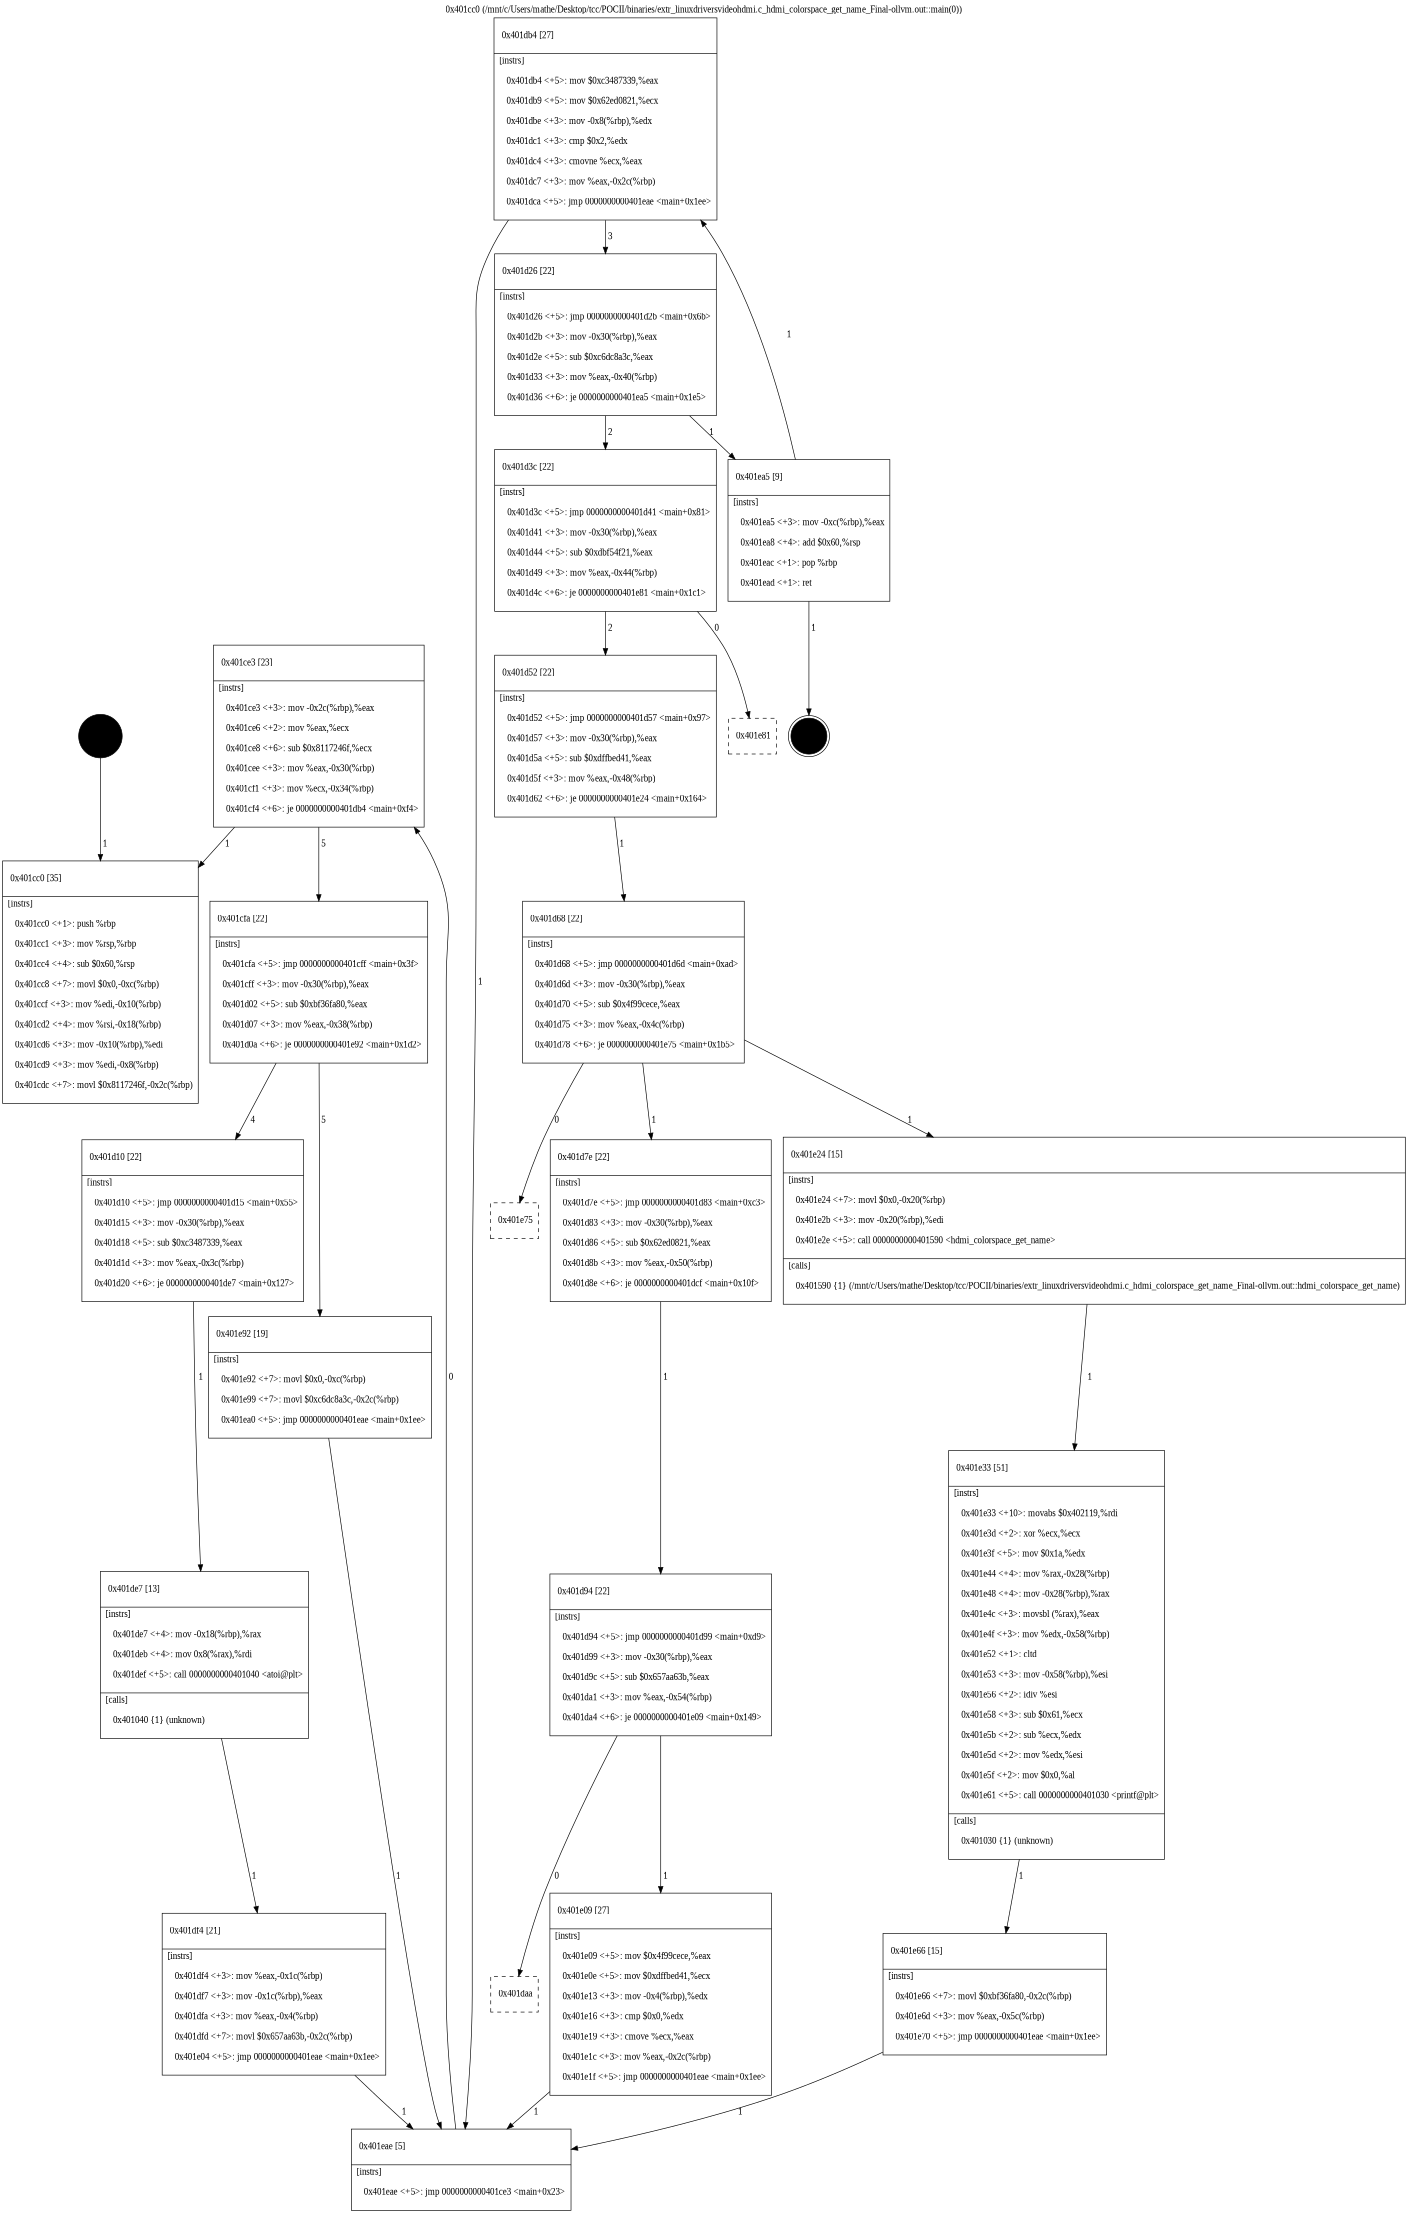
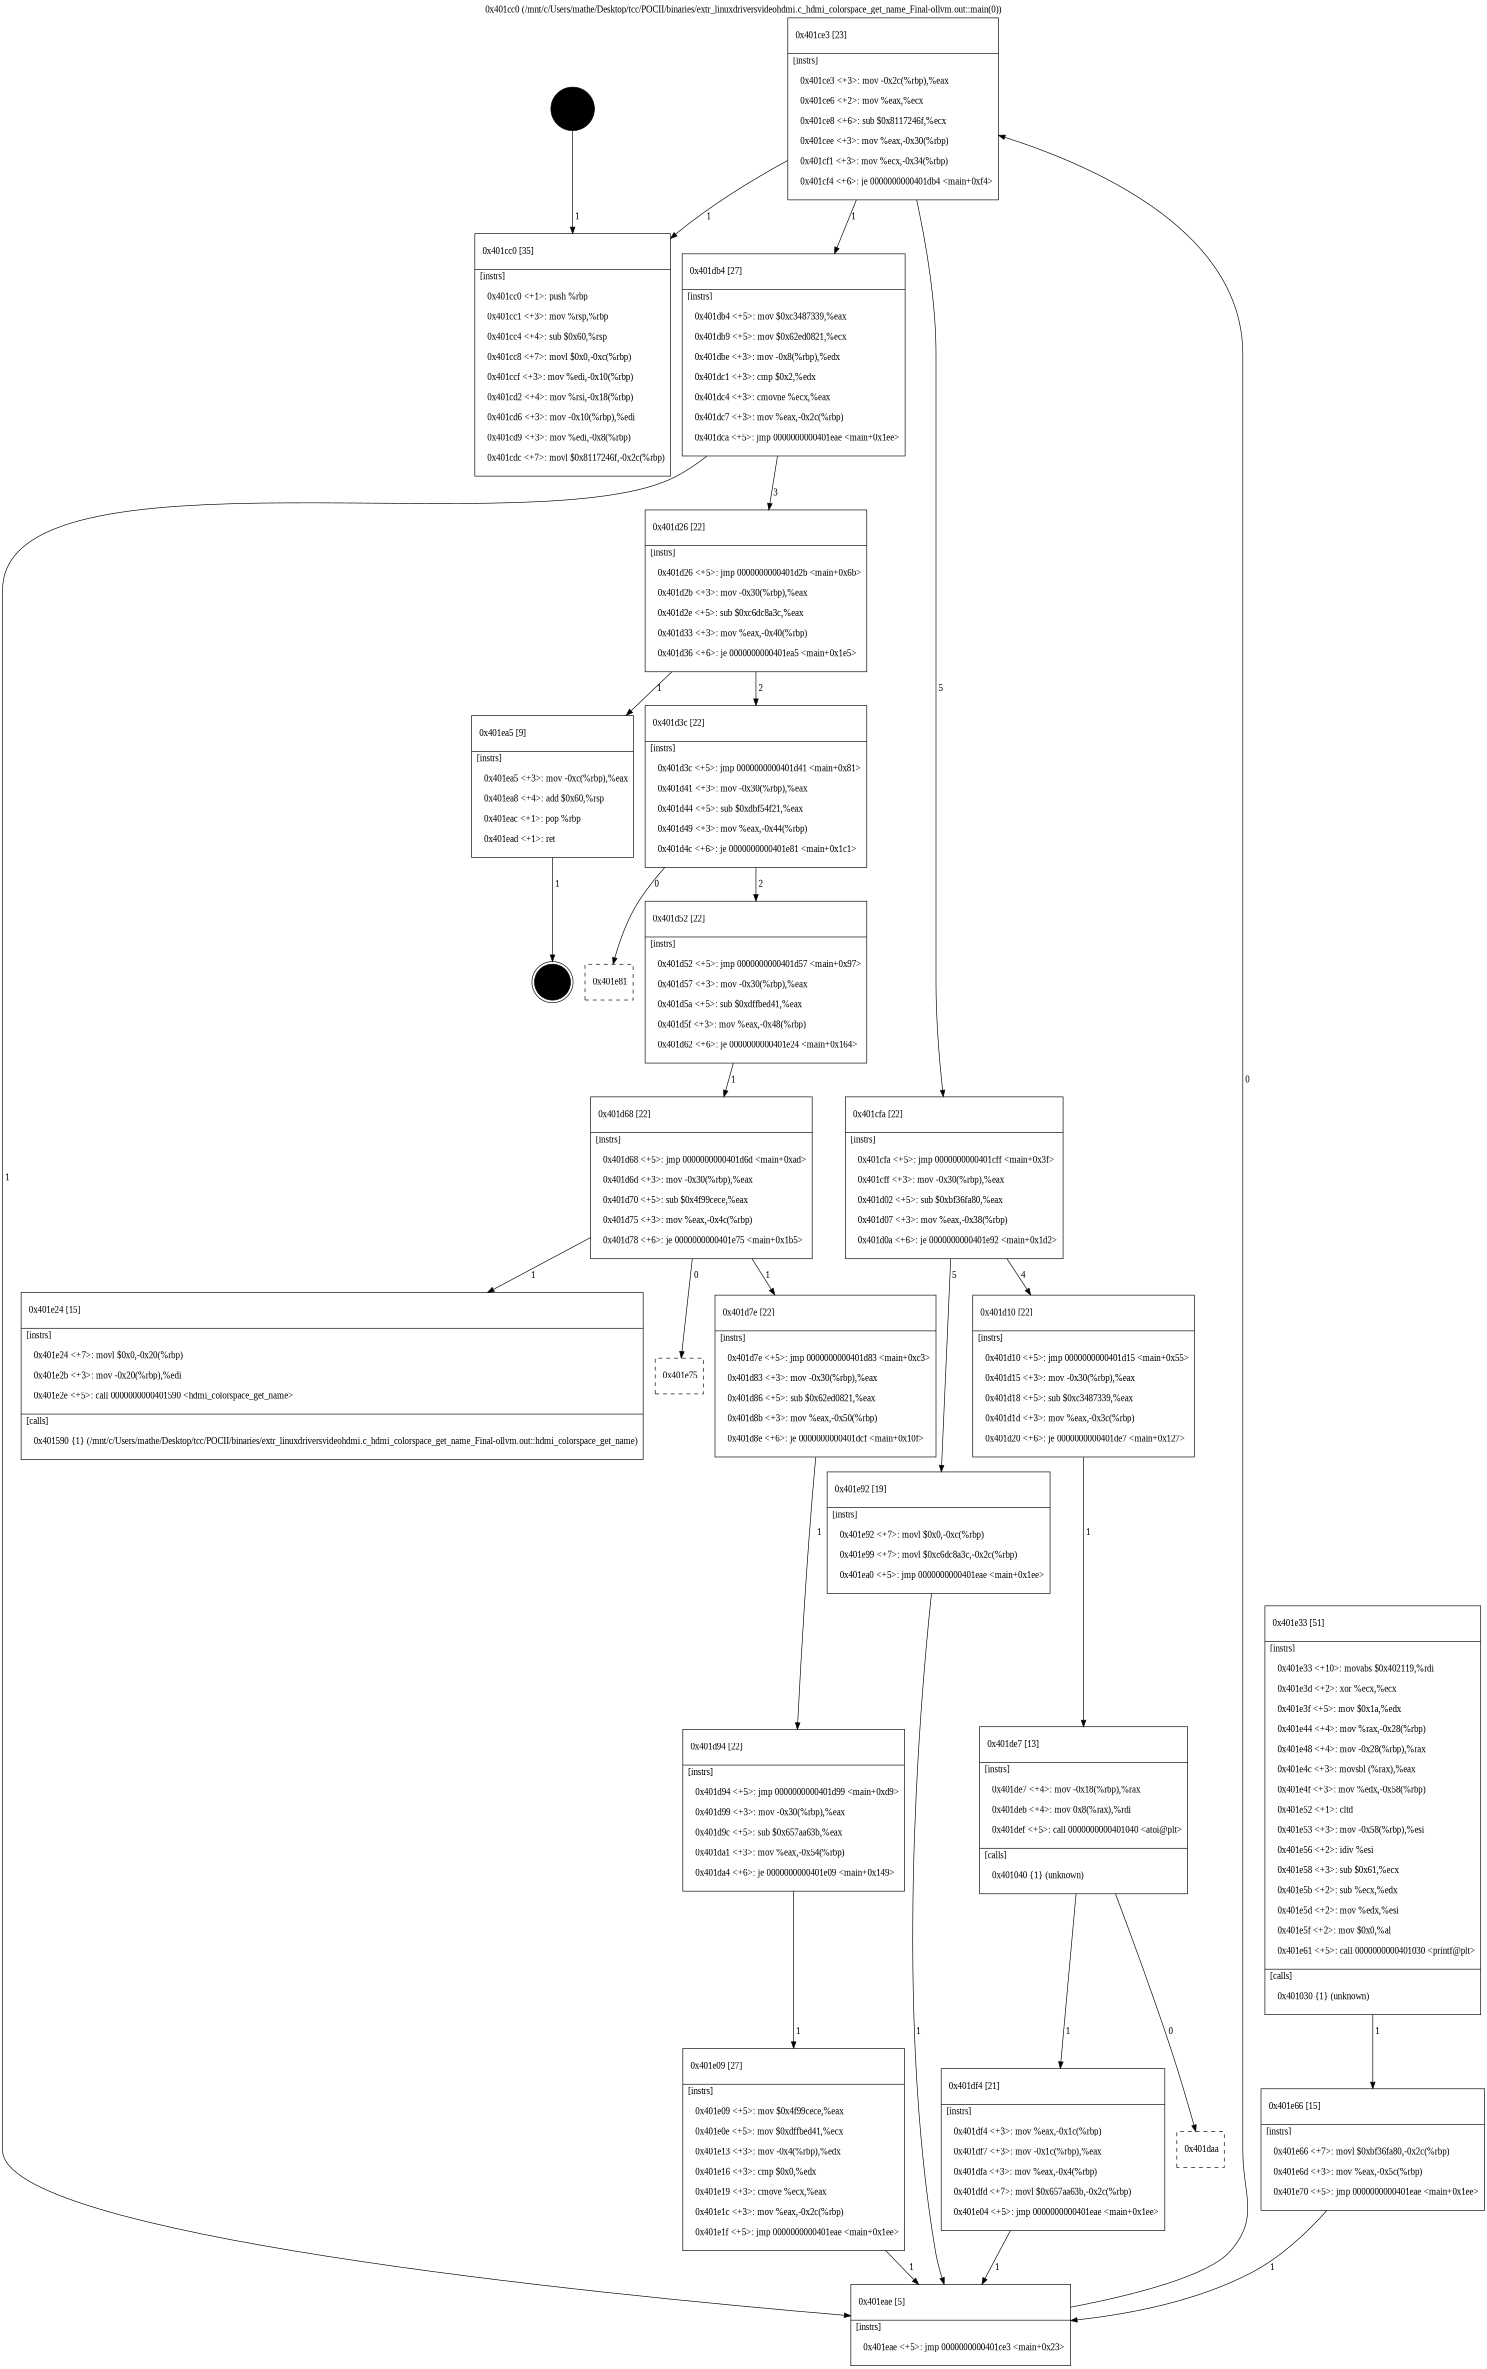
edge "0x401ea5 [9]" -> "0x401db4 [27]": now "0x401ce3 [23]" -> "0x401db4 [27]"
edge "0x401e24 [15]" -> "0x401e33 [51]": removed, label "1"
edge "0x401d94 [22]" -> "0x401daa": now "0x401de7 [13]" -> "0x401daa"
